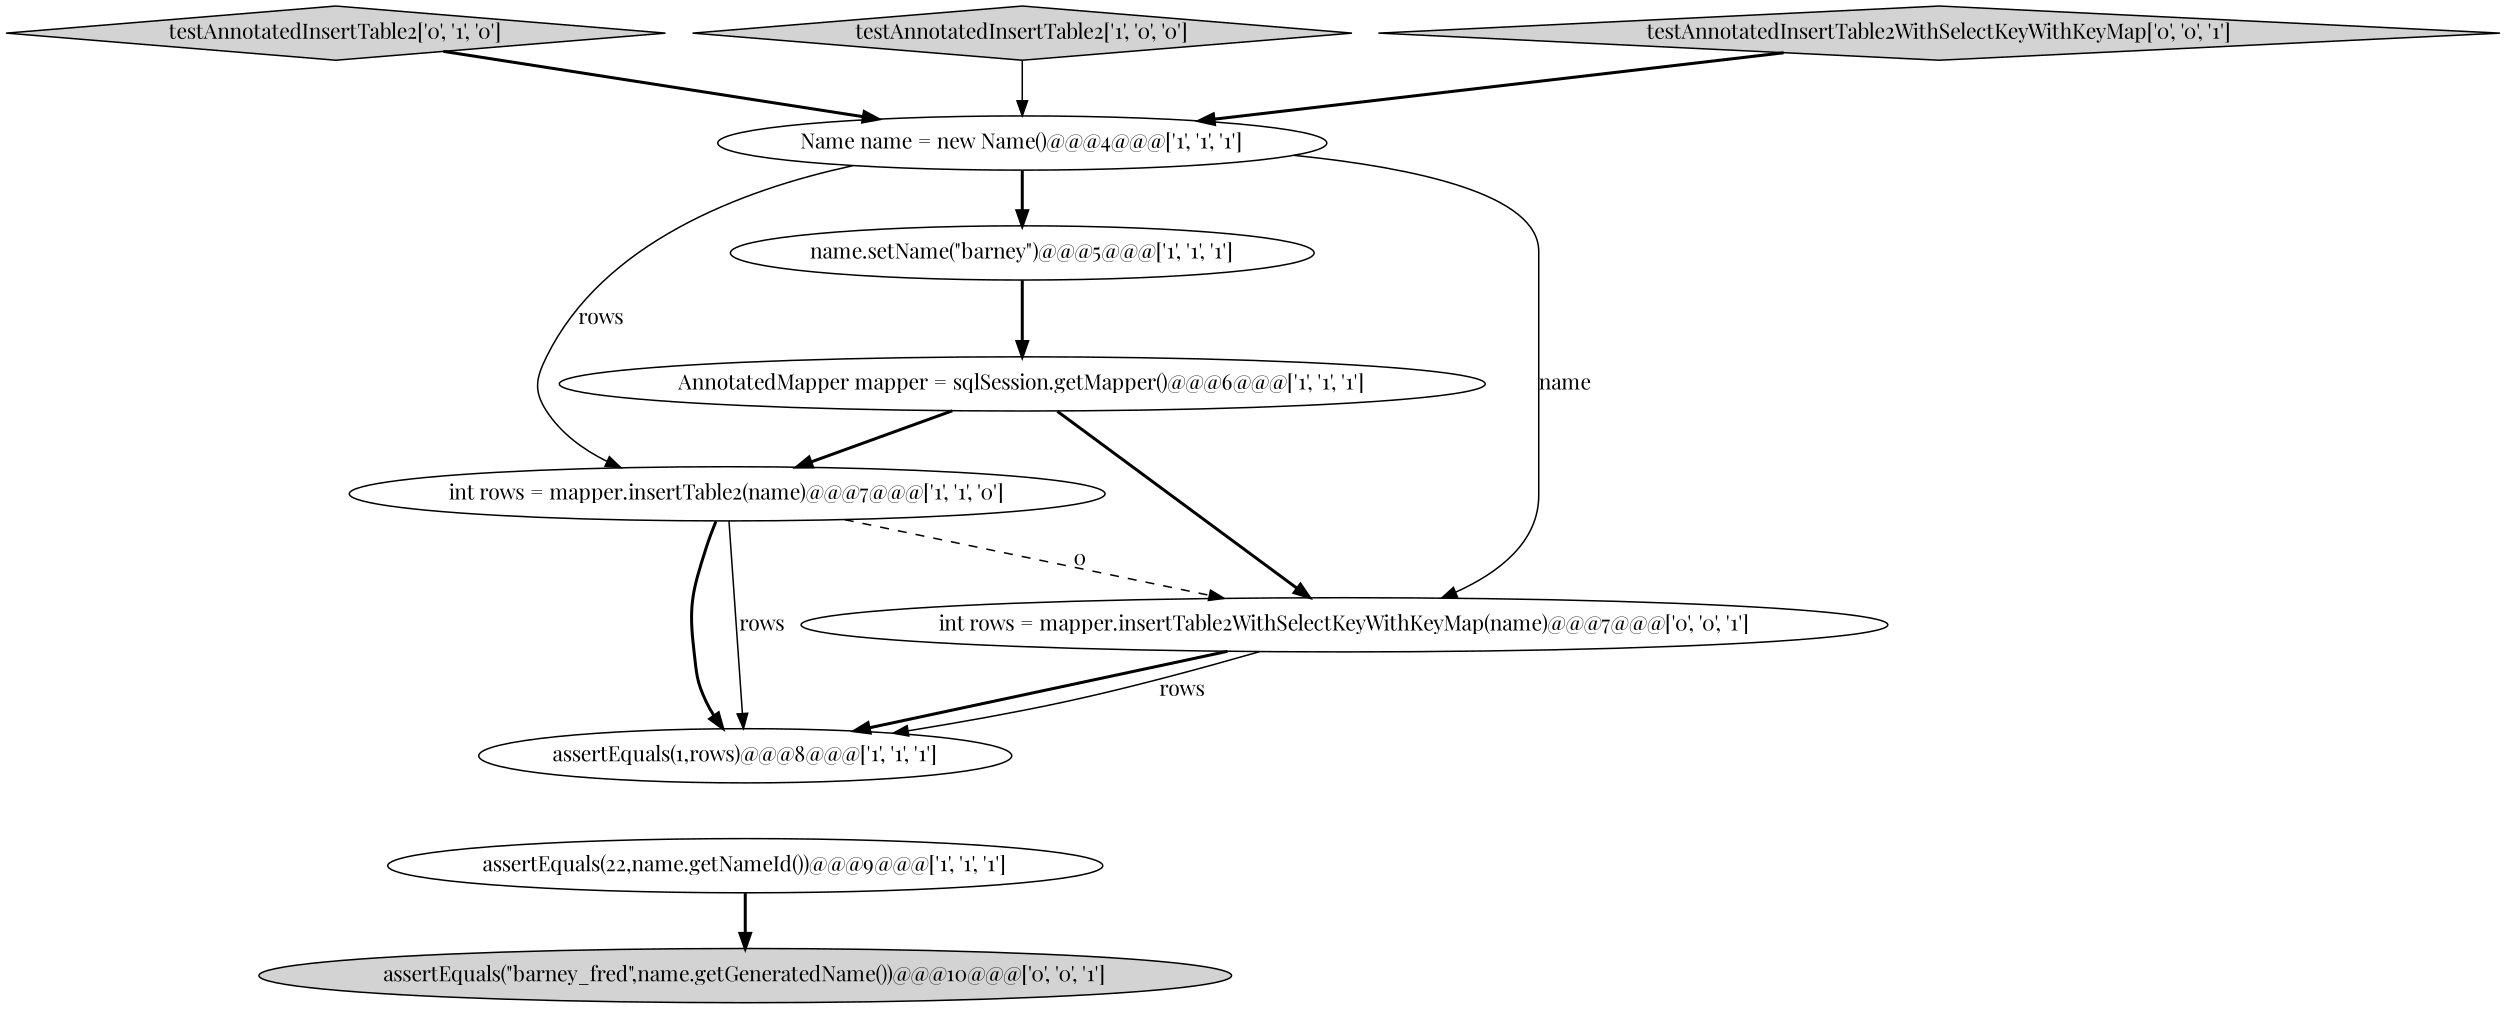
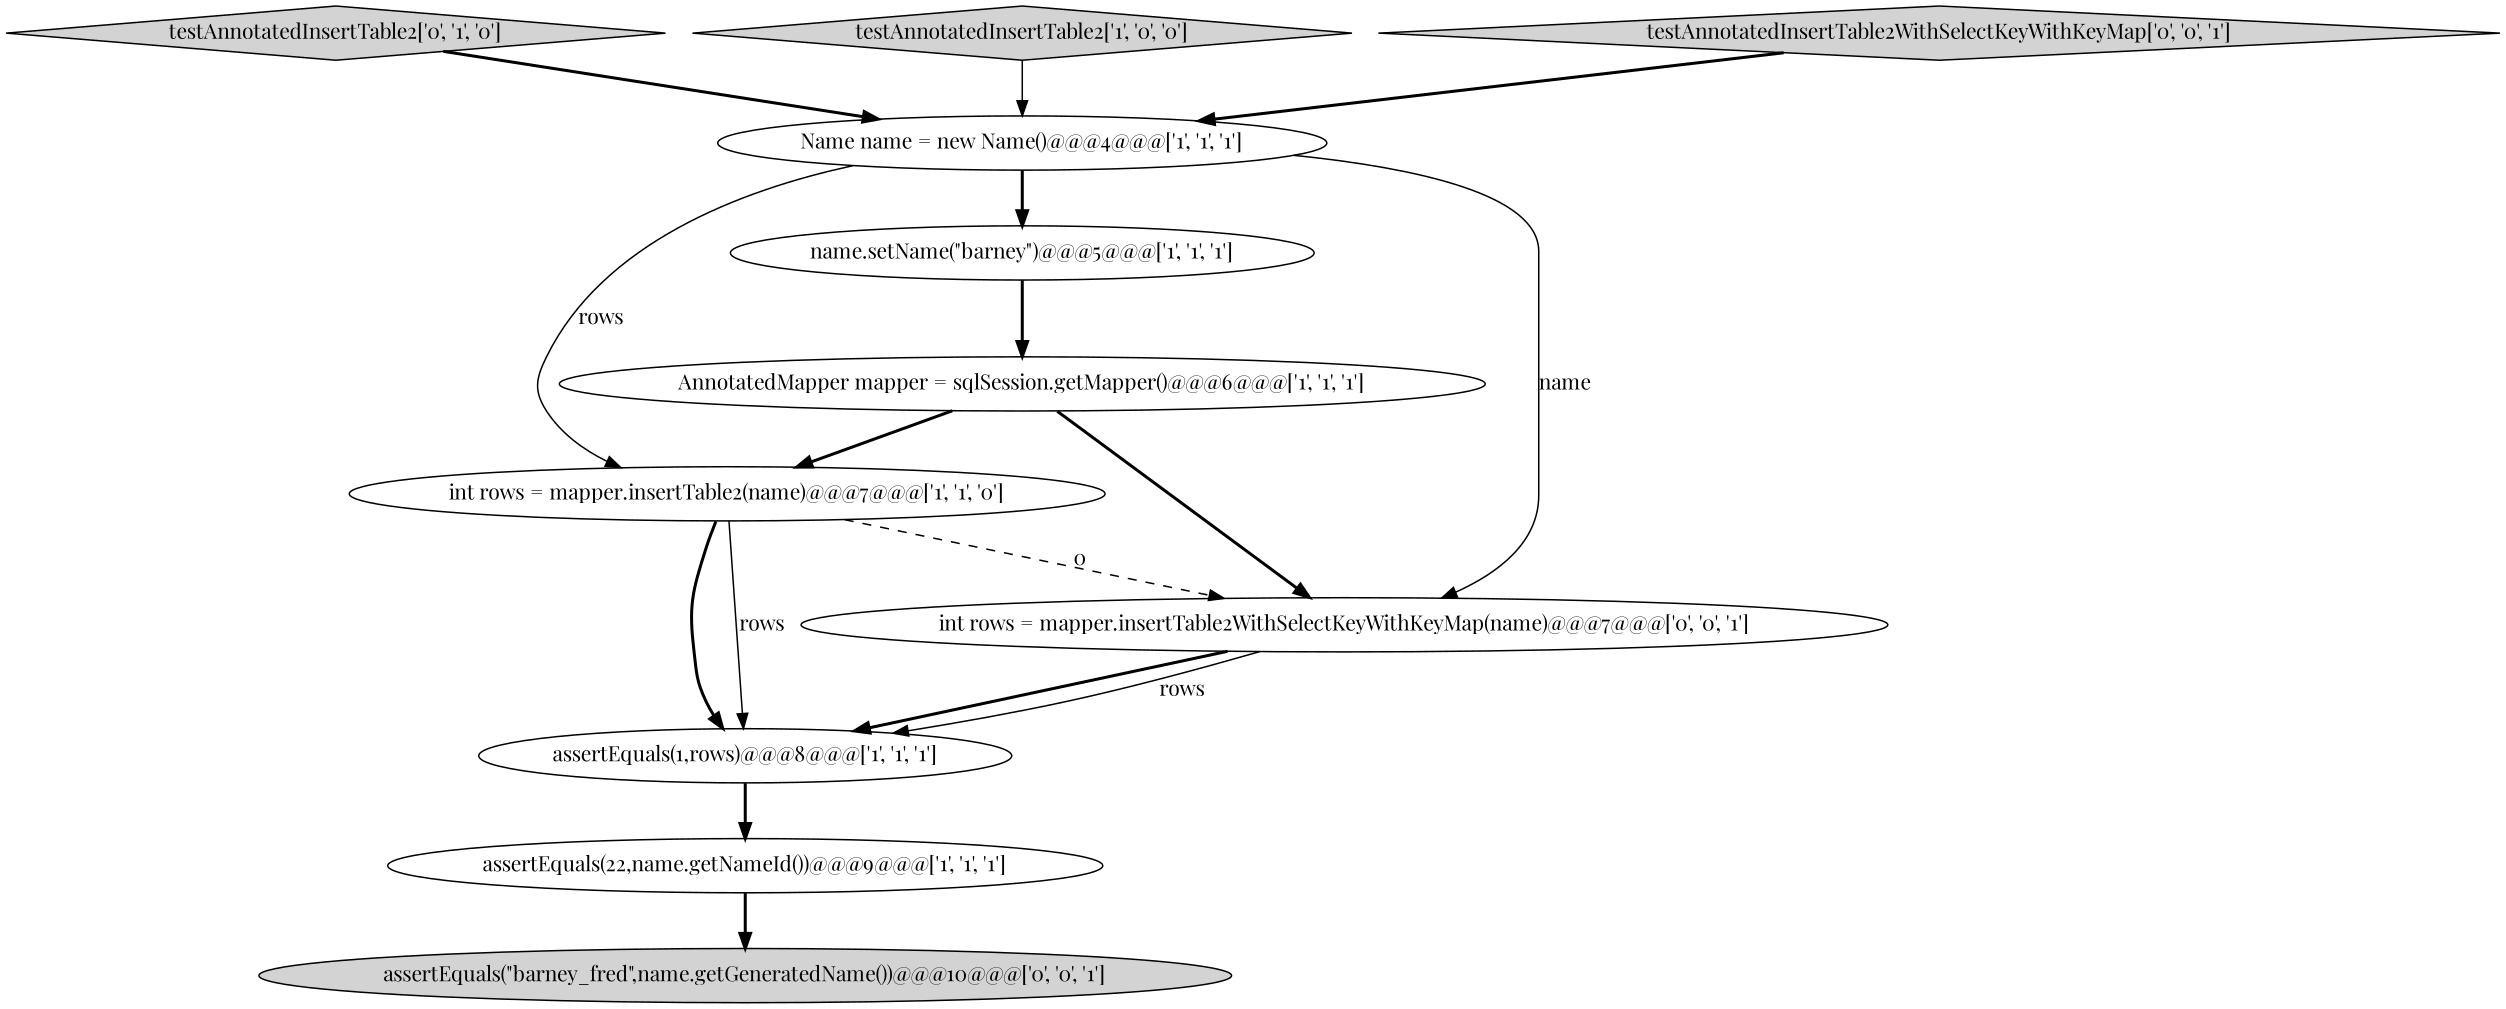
edge "assertEquals(1,rows)@@@8@@@['1', '1', '1']" -> "assertEquals(22,name.getNameId())@@@9@@@['1', '1', '1']": added
